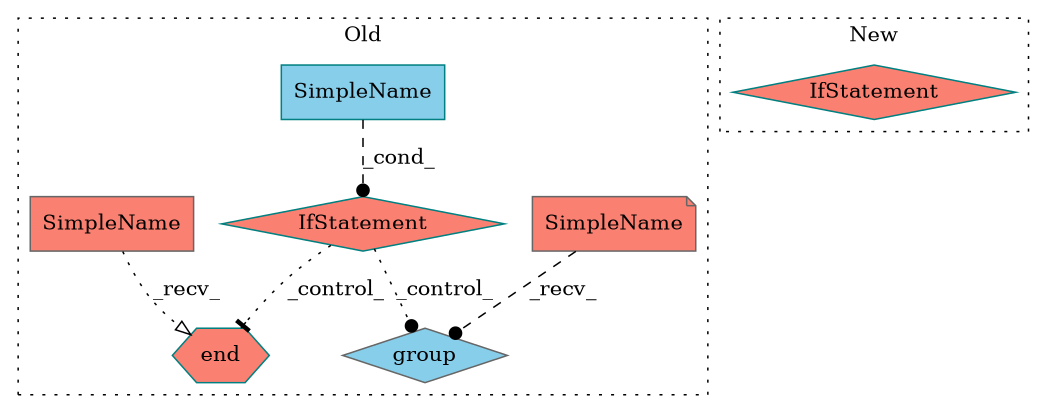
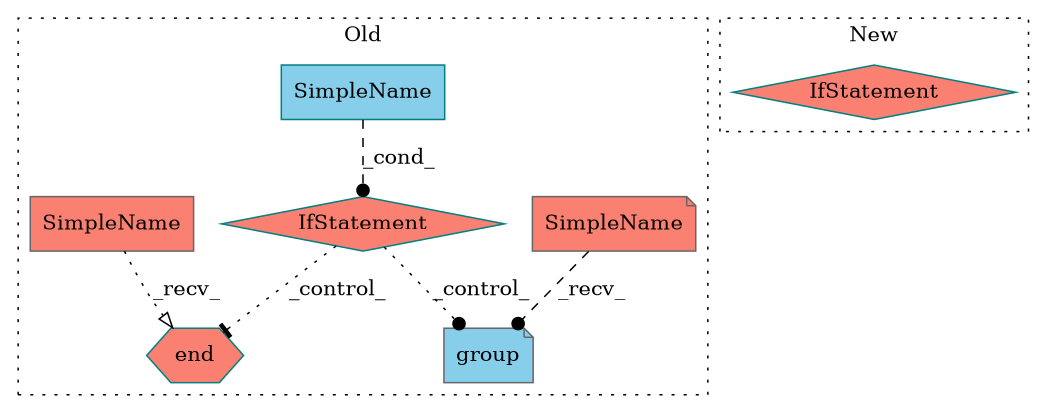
node "group": shape diamond -> note
